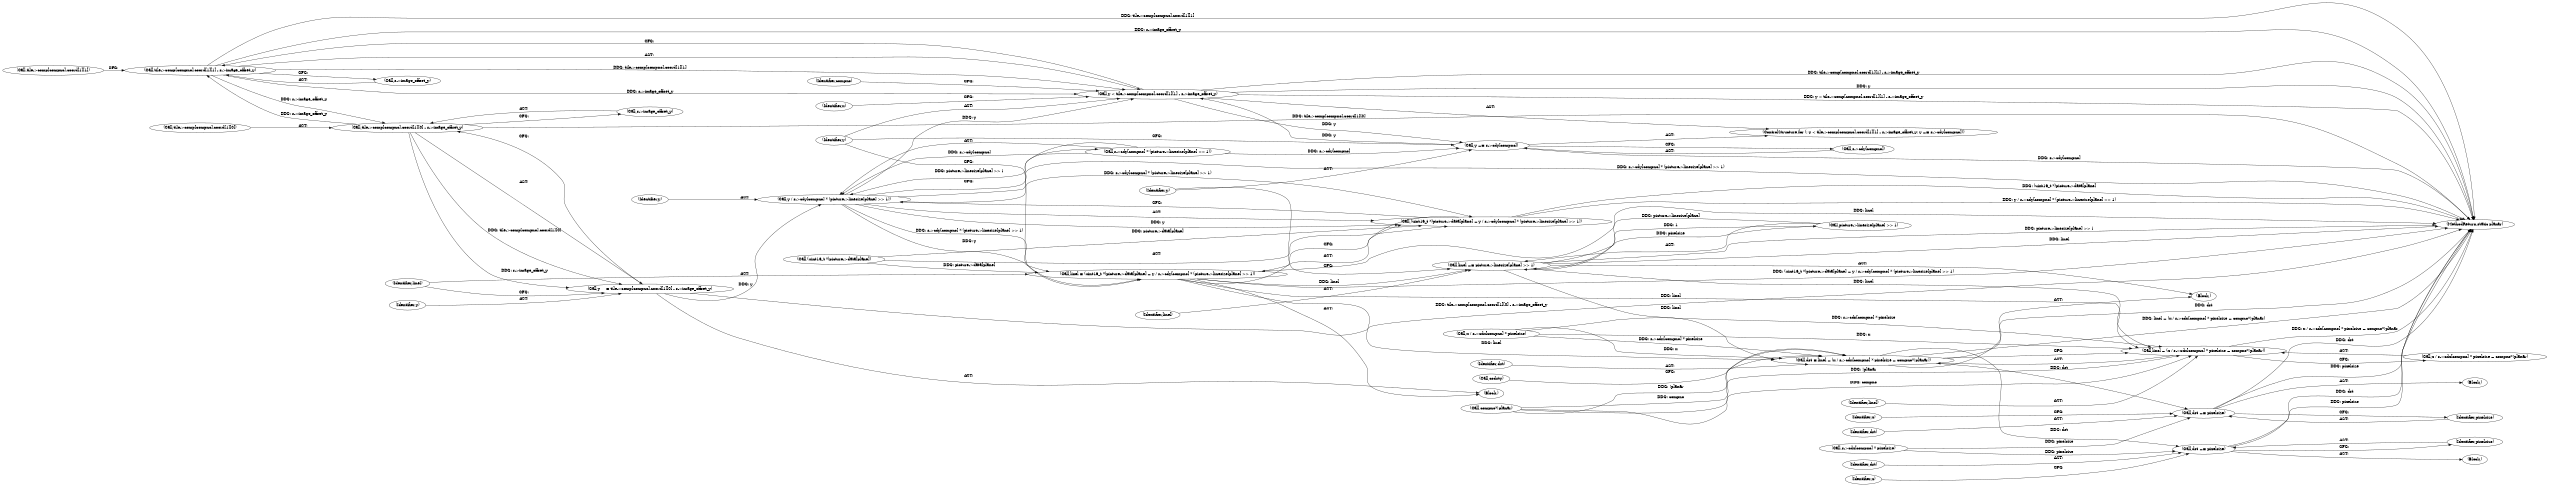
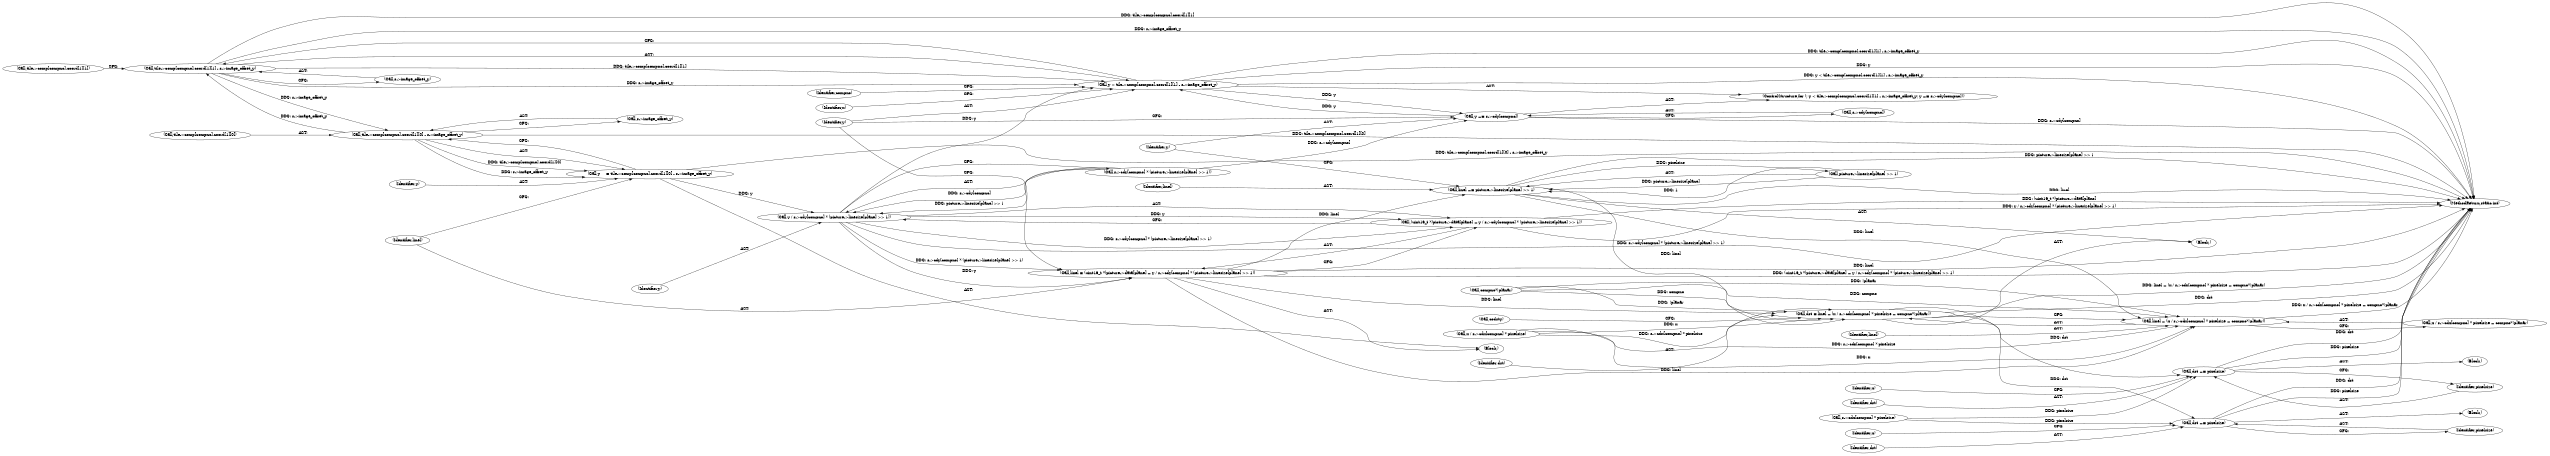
node "(MethodReturn,static planar)": label "(MethodReturn,static planar)" -> "(MethodReturn,static int)"
node "(Call,(uint16_t *)picture->data[plane])": removed
